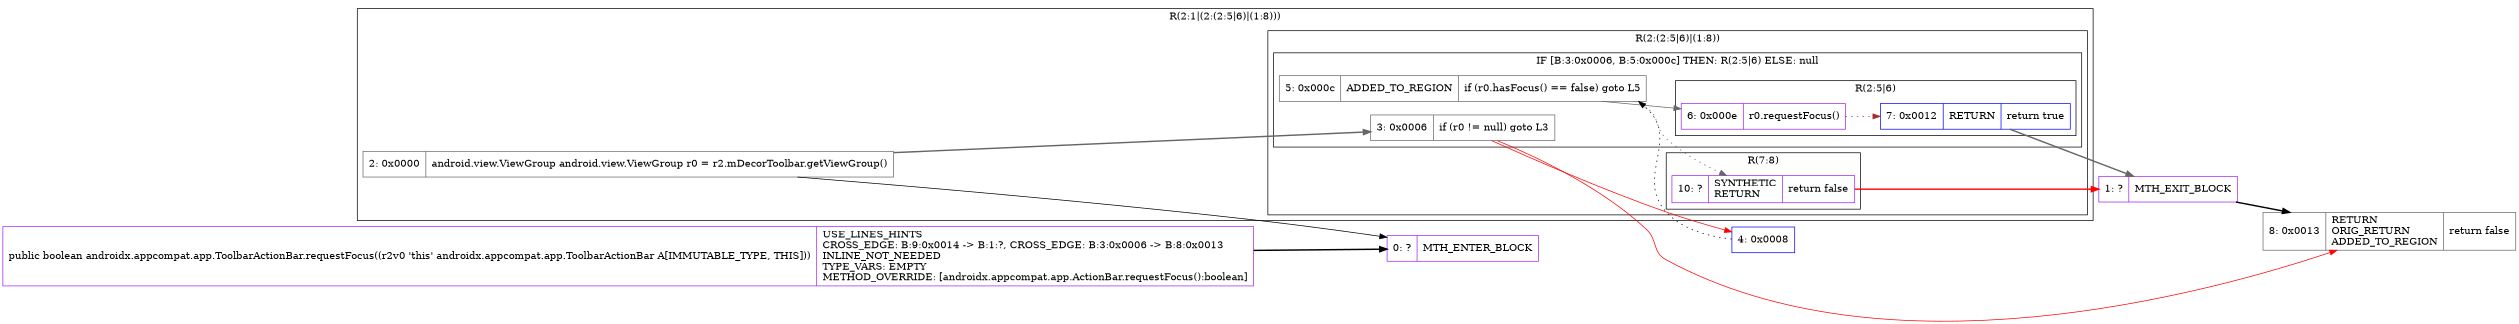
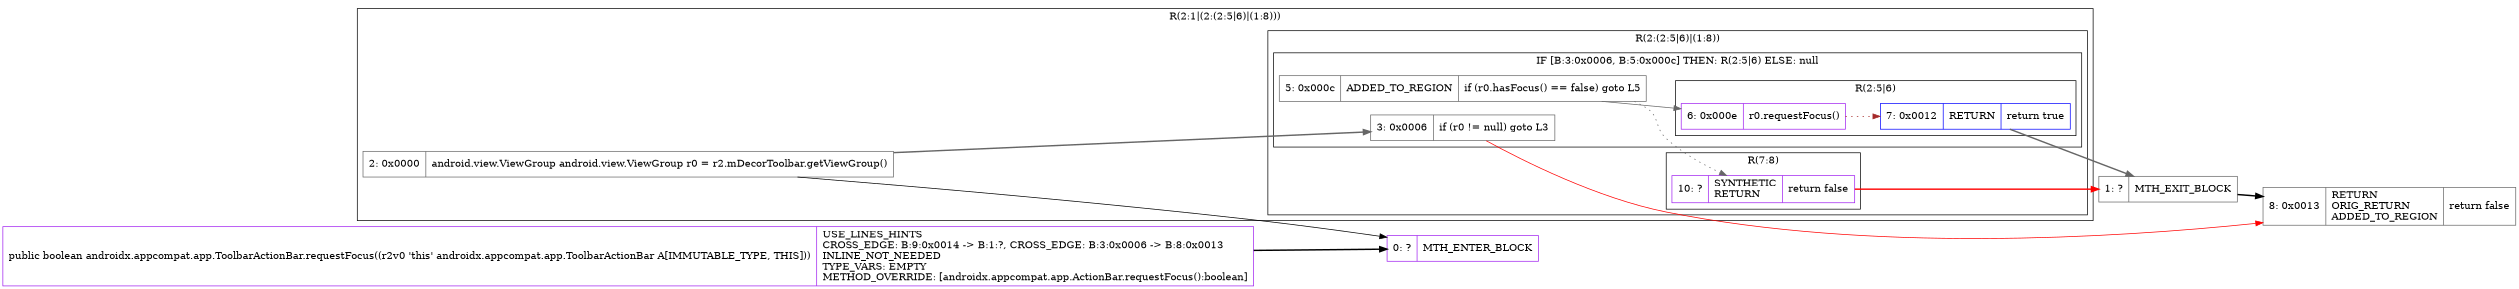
node "1: ?": color purple -> gray40
node "4: 0x0008": removed
